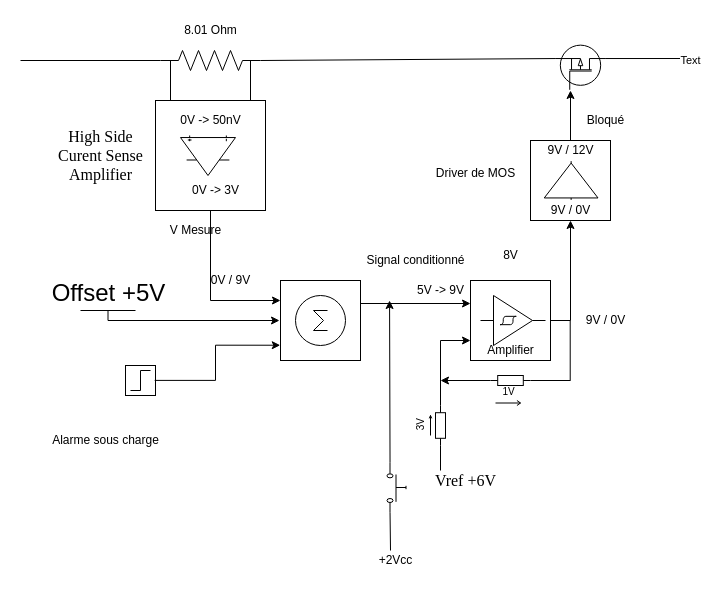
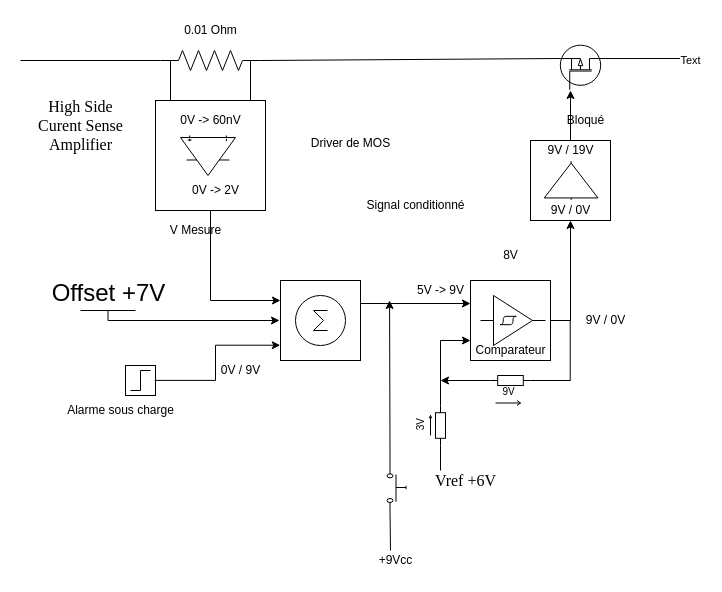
node "8.01 Ohm": label "8.01 Ohm" -> "0.01 Ohm"
node "0V -> 50nV": label "0V -> 50nV" -> "0V -> 60nV"
node "Bloqué": moved (606, 121) -> (586, 121)
node "9V / 12V": label "9V / 12V" -> "9V / 19V"
node "High Side Curent Sense Amplifier": moved (101, 156) -> (81, 126)
node "Driver de MOS": moved (476, 173) -> (351, 143)
node "0V -> 3V": label "0V -> 3V" -> "0V -> 2V"
node "Signal conditionné": moved (416, 261) -> (416, 206)
node "0V / 9V": moved (231, 281) -> (241, 371)
node "Offset +5V": label "Offset +5V" -> "Offset +7V"
node "Amplifier": label "Amplifier" -> "Comparateur"
node "1V": label "1V" -> "9V"
node "Alarme sous charge": moved (106, 441) -> (121, 411)
node "+2Vcc": label "+2Vcc" -> "+9Vcc"
